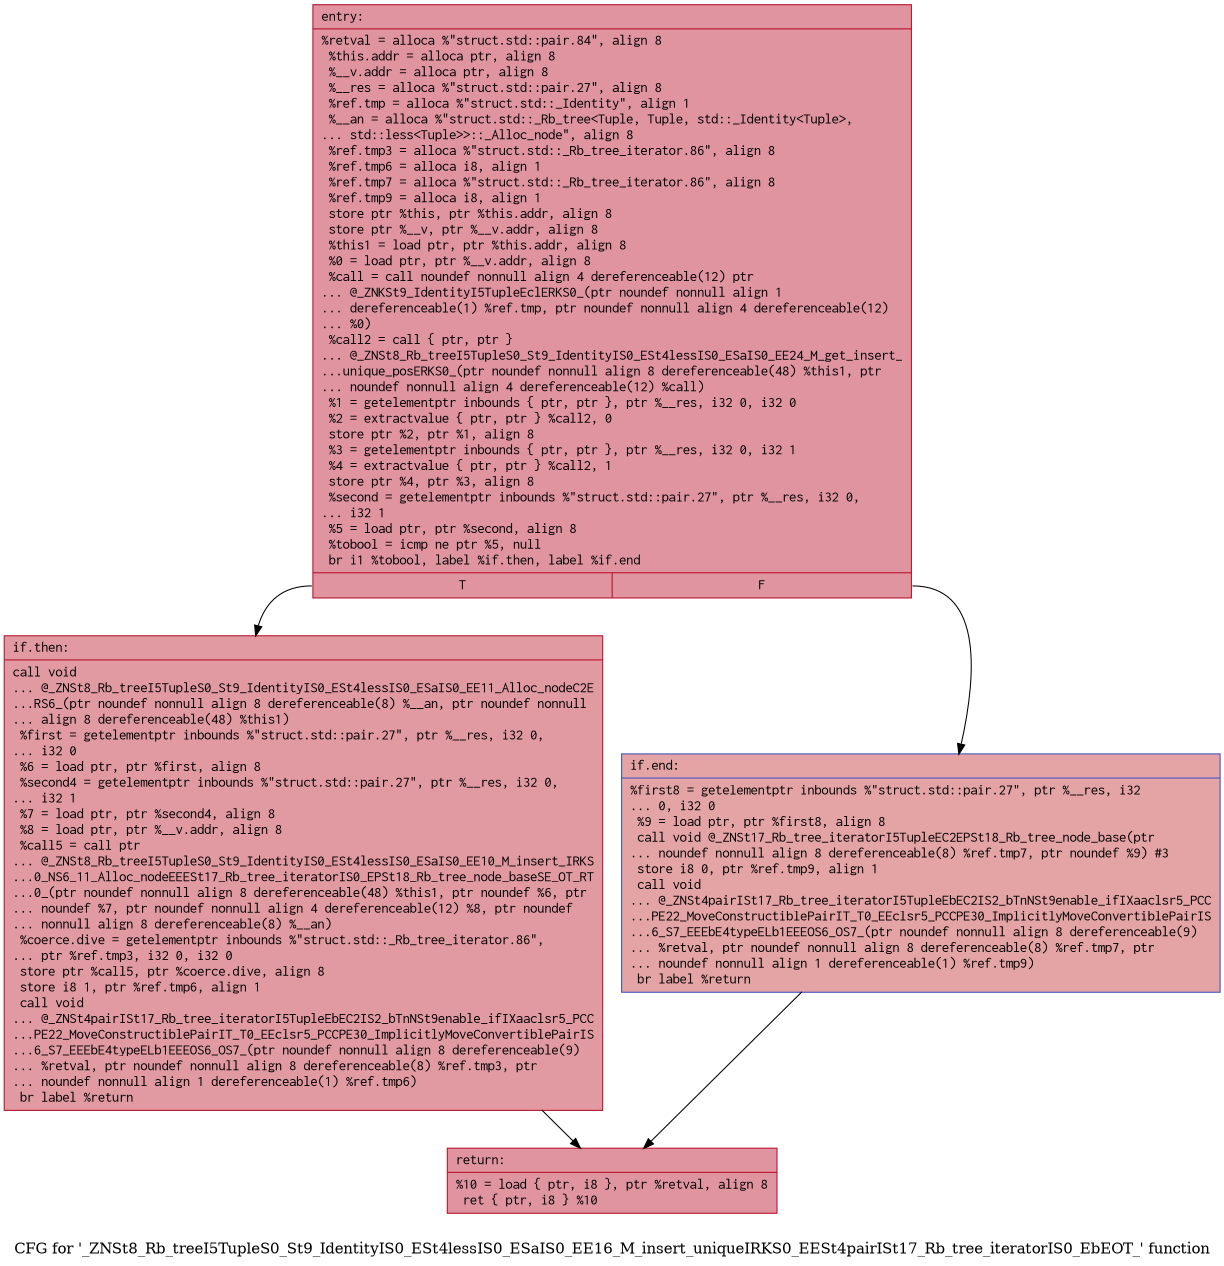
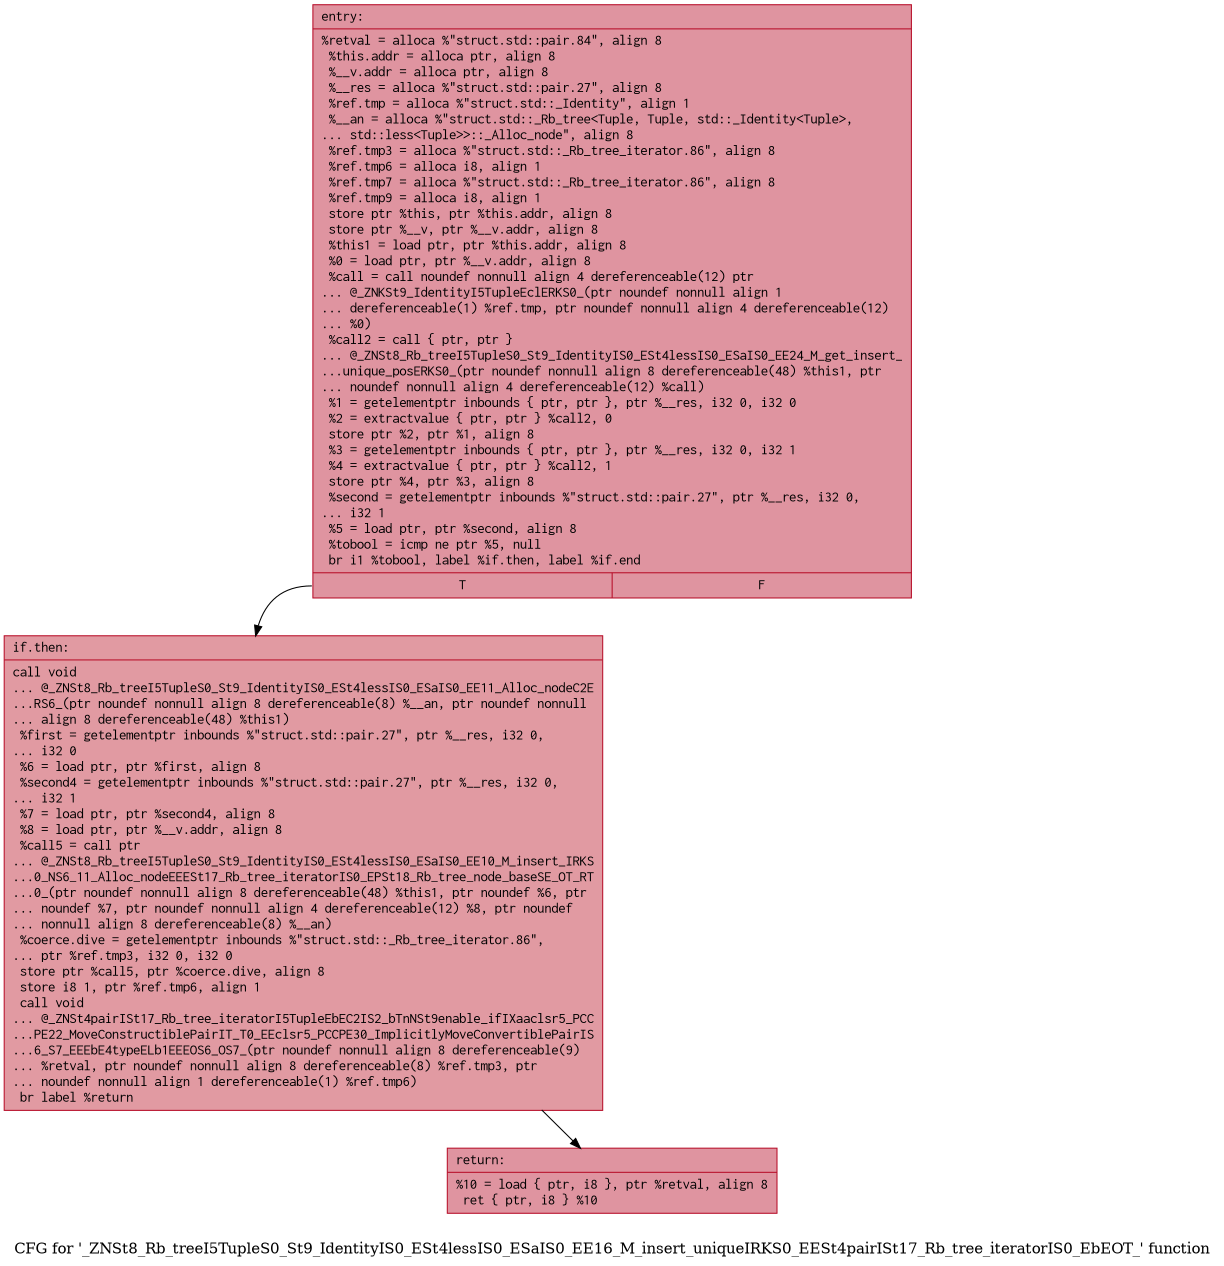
node "if.end:": removed
